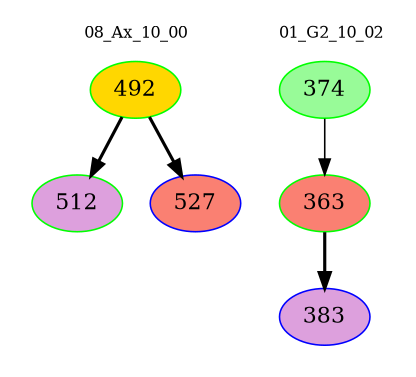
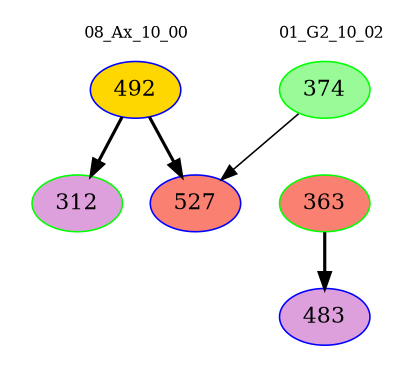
node "492": color green -> blue
edge "374" -> "363": now "374" -> "527"
node "512": label "512" -> "312"
node "383": label "383" -> "483"
